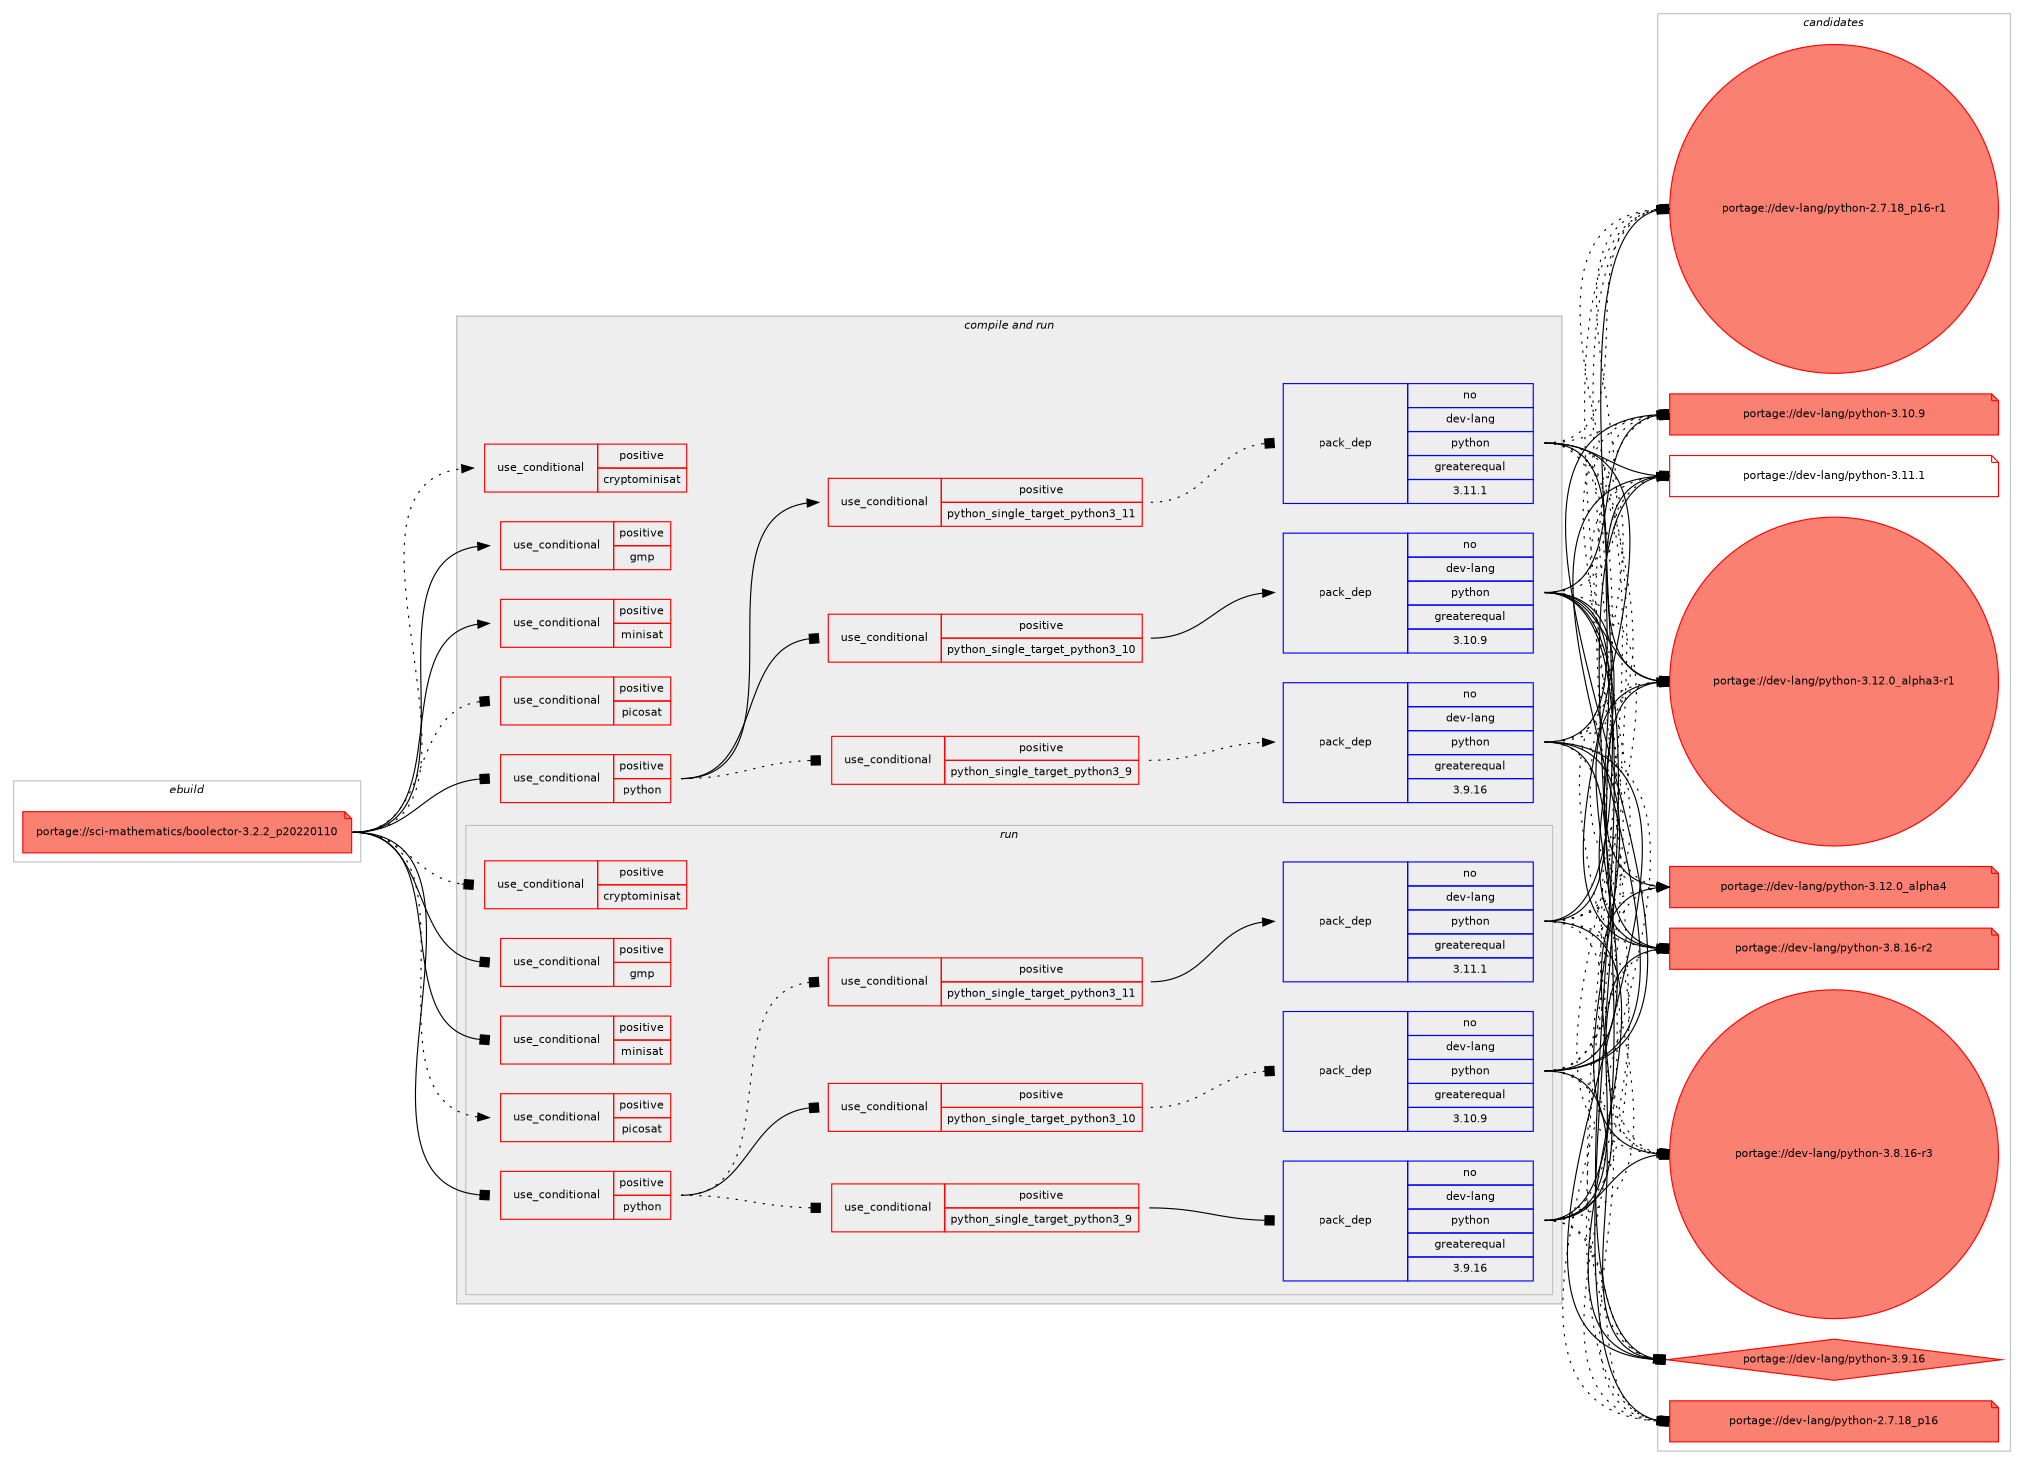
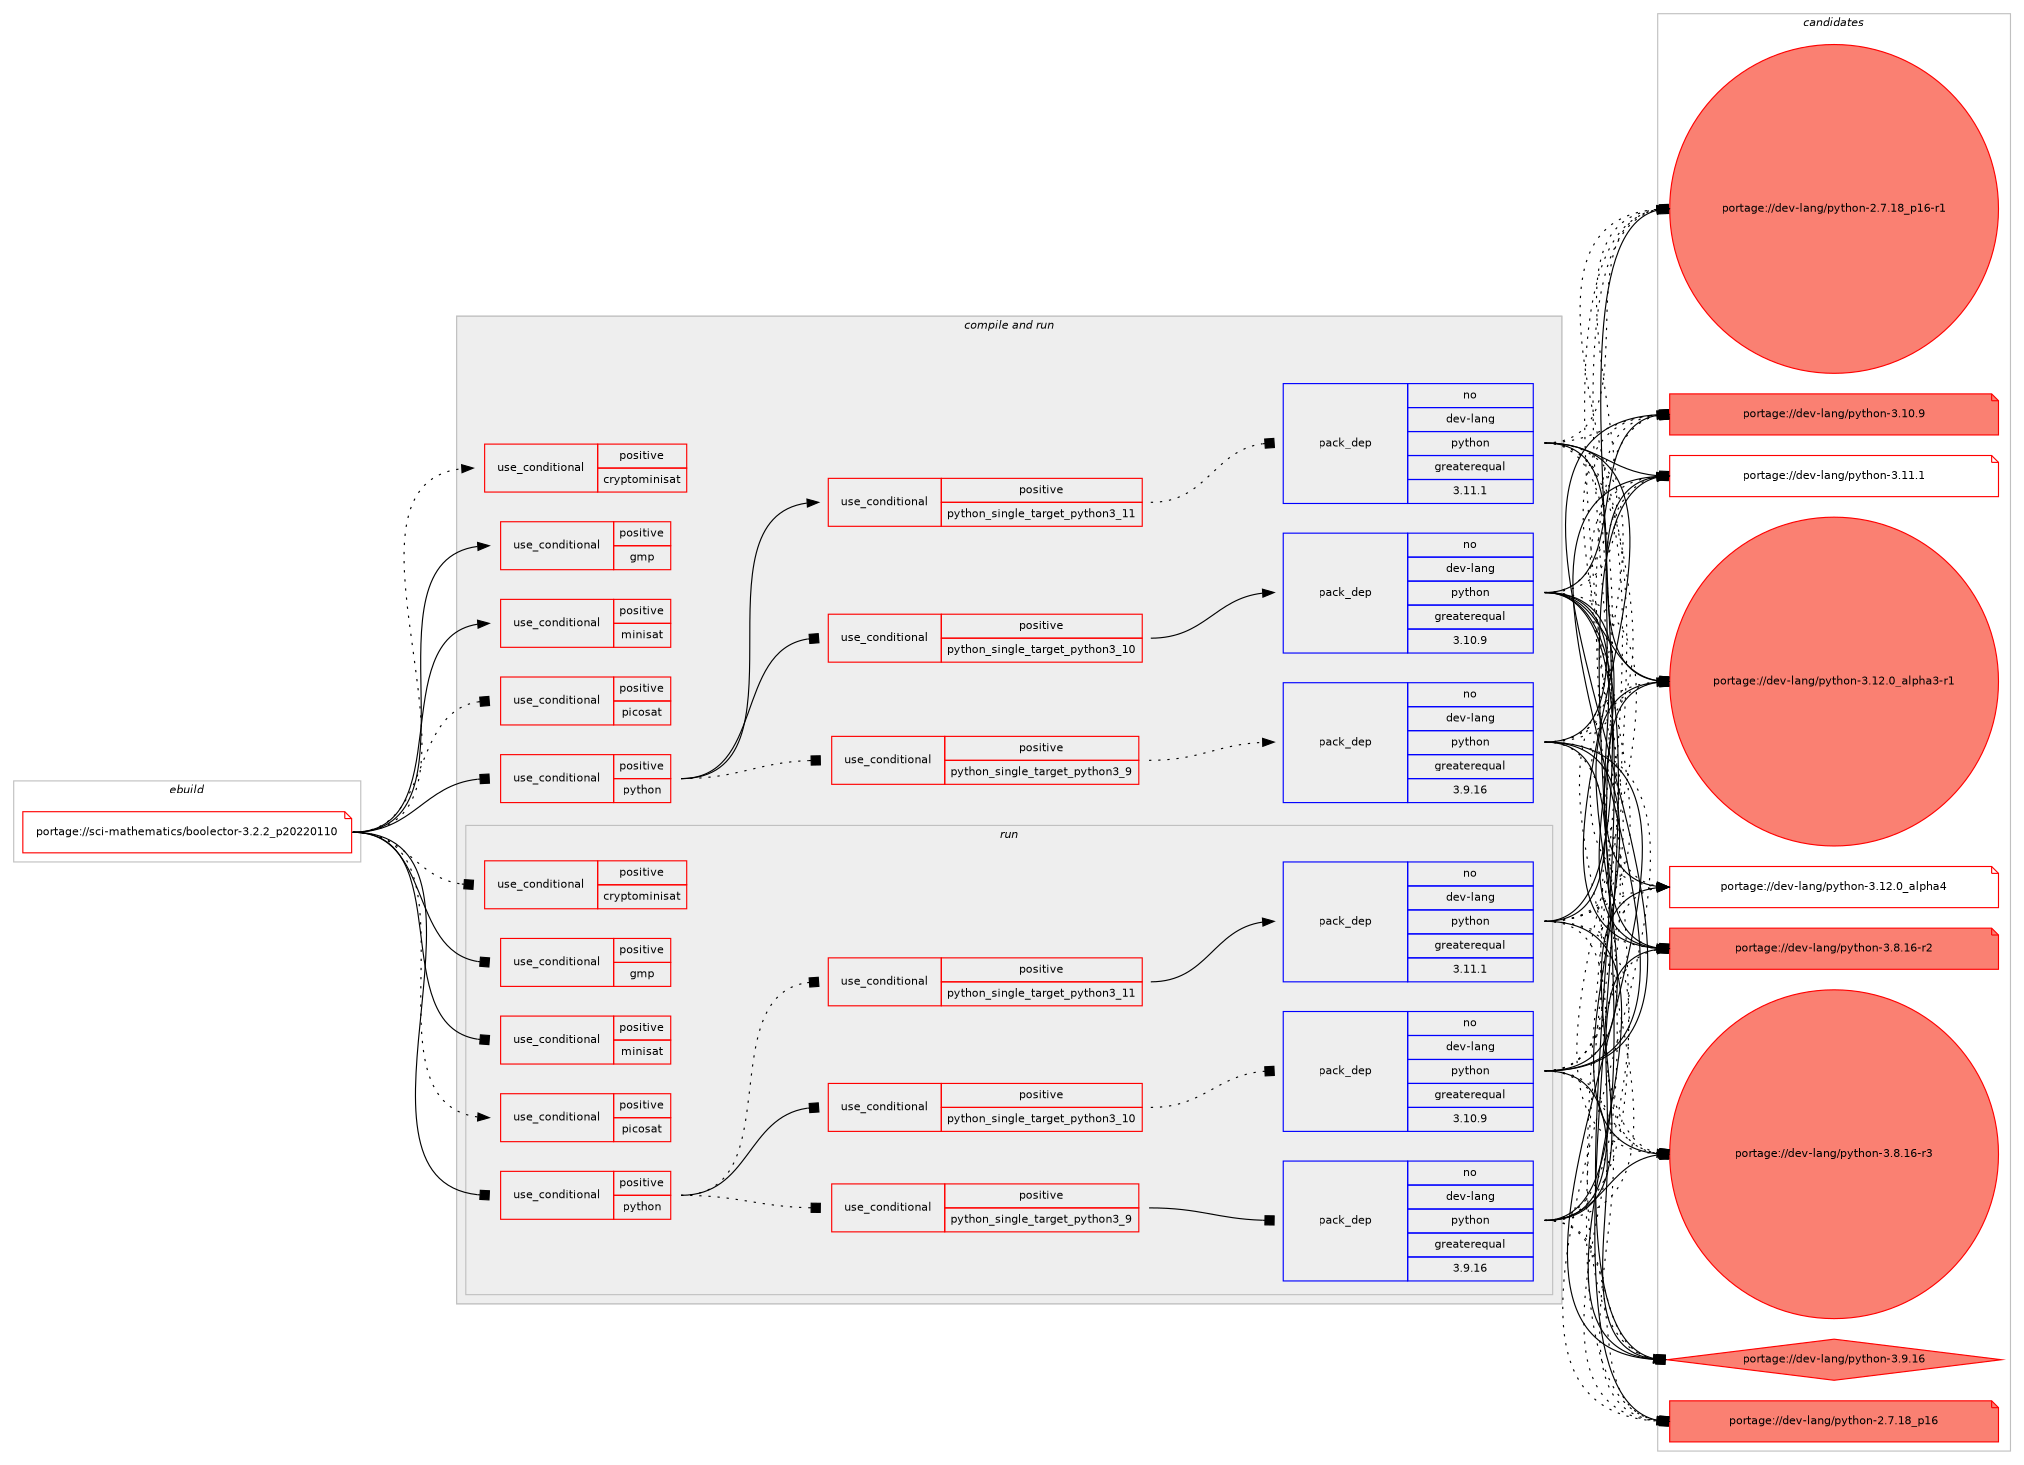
node "portage://sci-mathematics/boolector-3.2.2_p20220110": fillcolor salmon -> white
node "portage://dev-lang/python-3.12.0_alpha4": fillcolor salmon -> white
